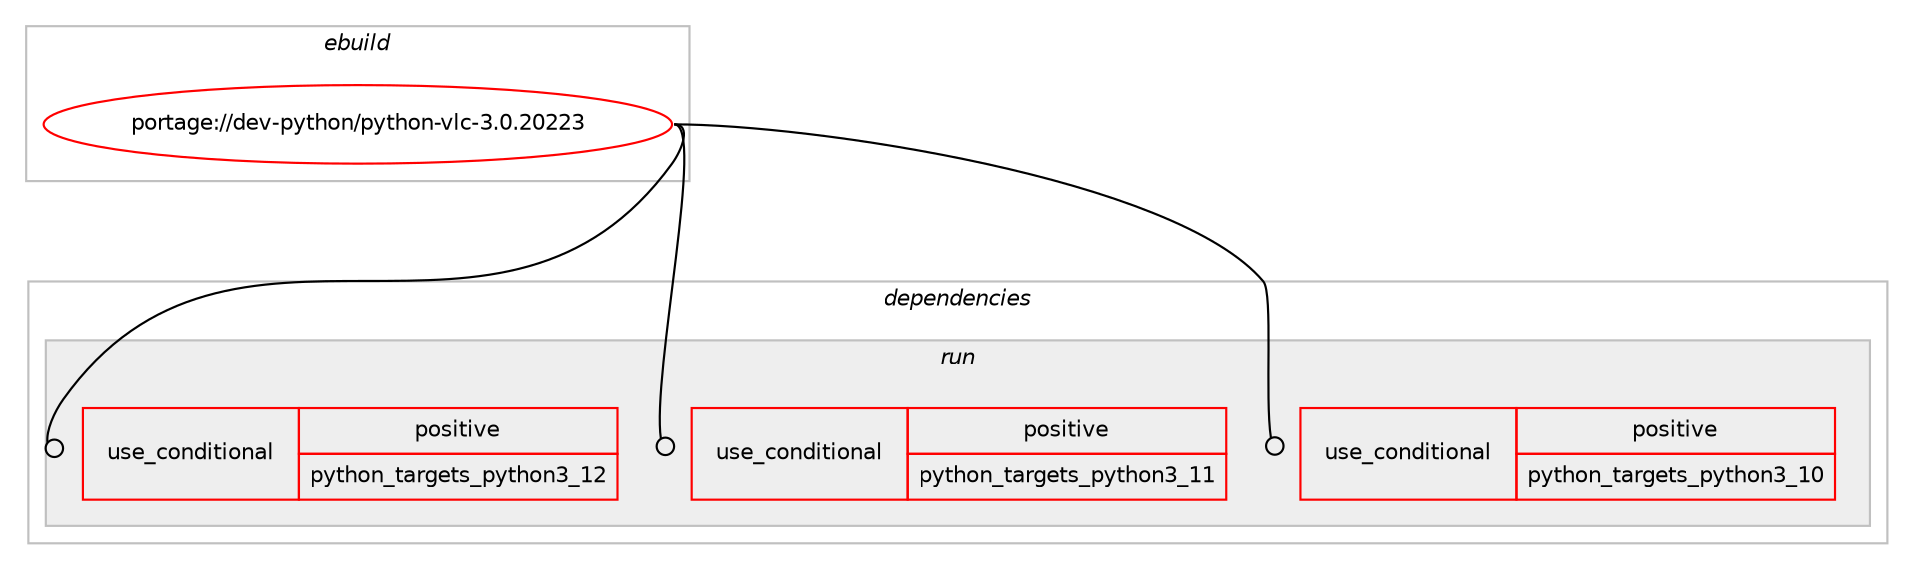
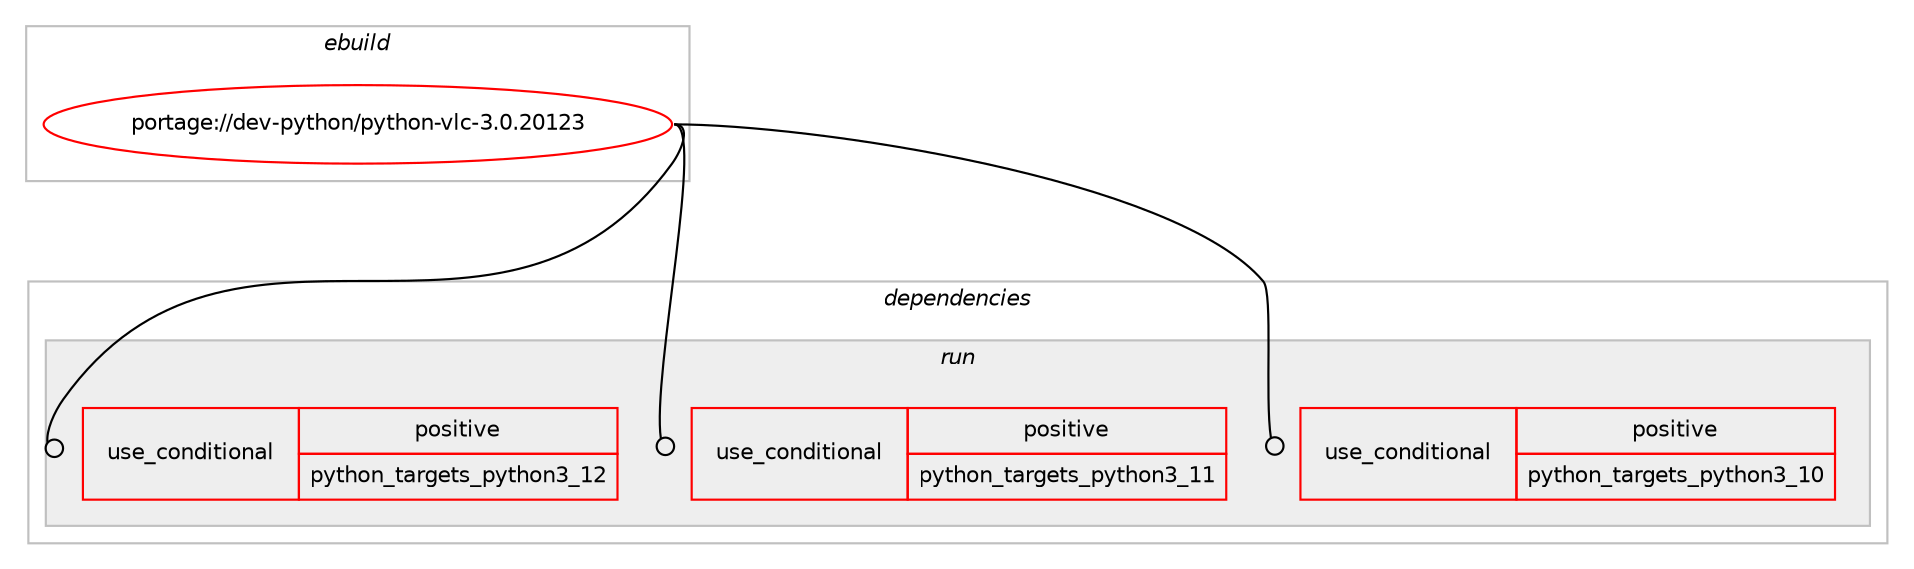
node "portage://dev-python/python-vlc-3.0.20223": label "portage://dev-python/python-vlc-3.0.20223" -> "portage://dev-python/python-vlc-3.0.20123"
